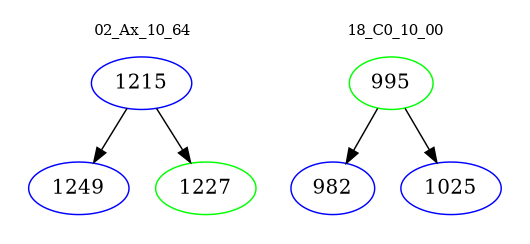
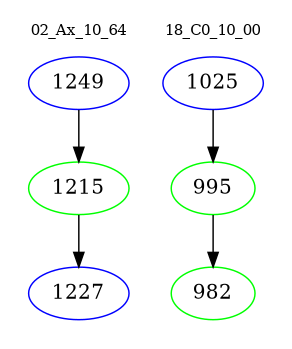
node "1215": color blue -> green
edge "1215" -> "1249": reversed
edge "995" -> "1025": reversed
node "1227": color green -> blue
node "982": color blue -> green
